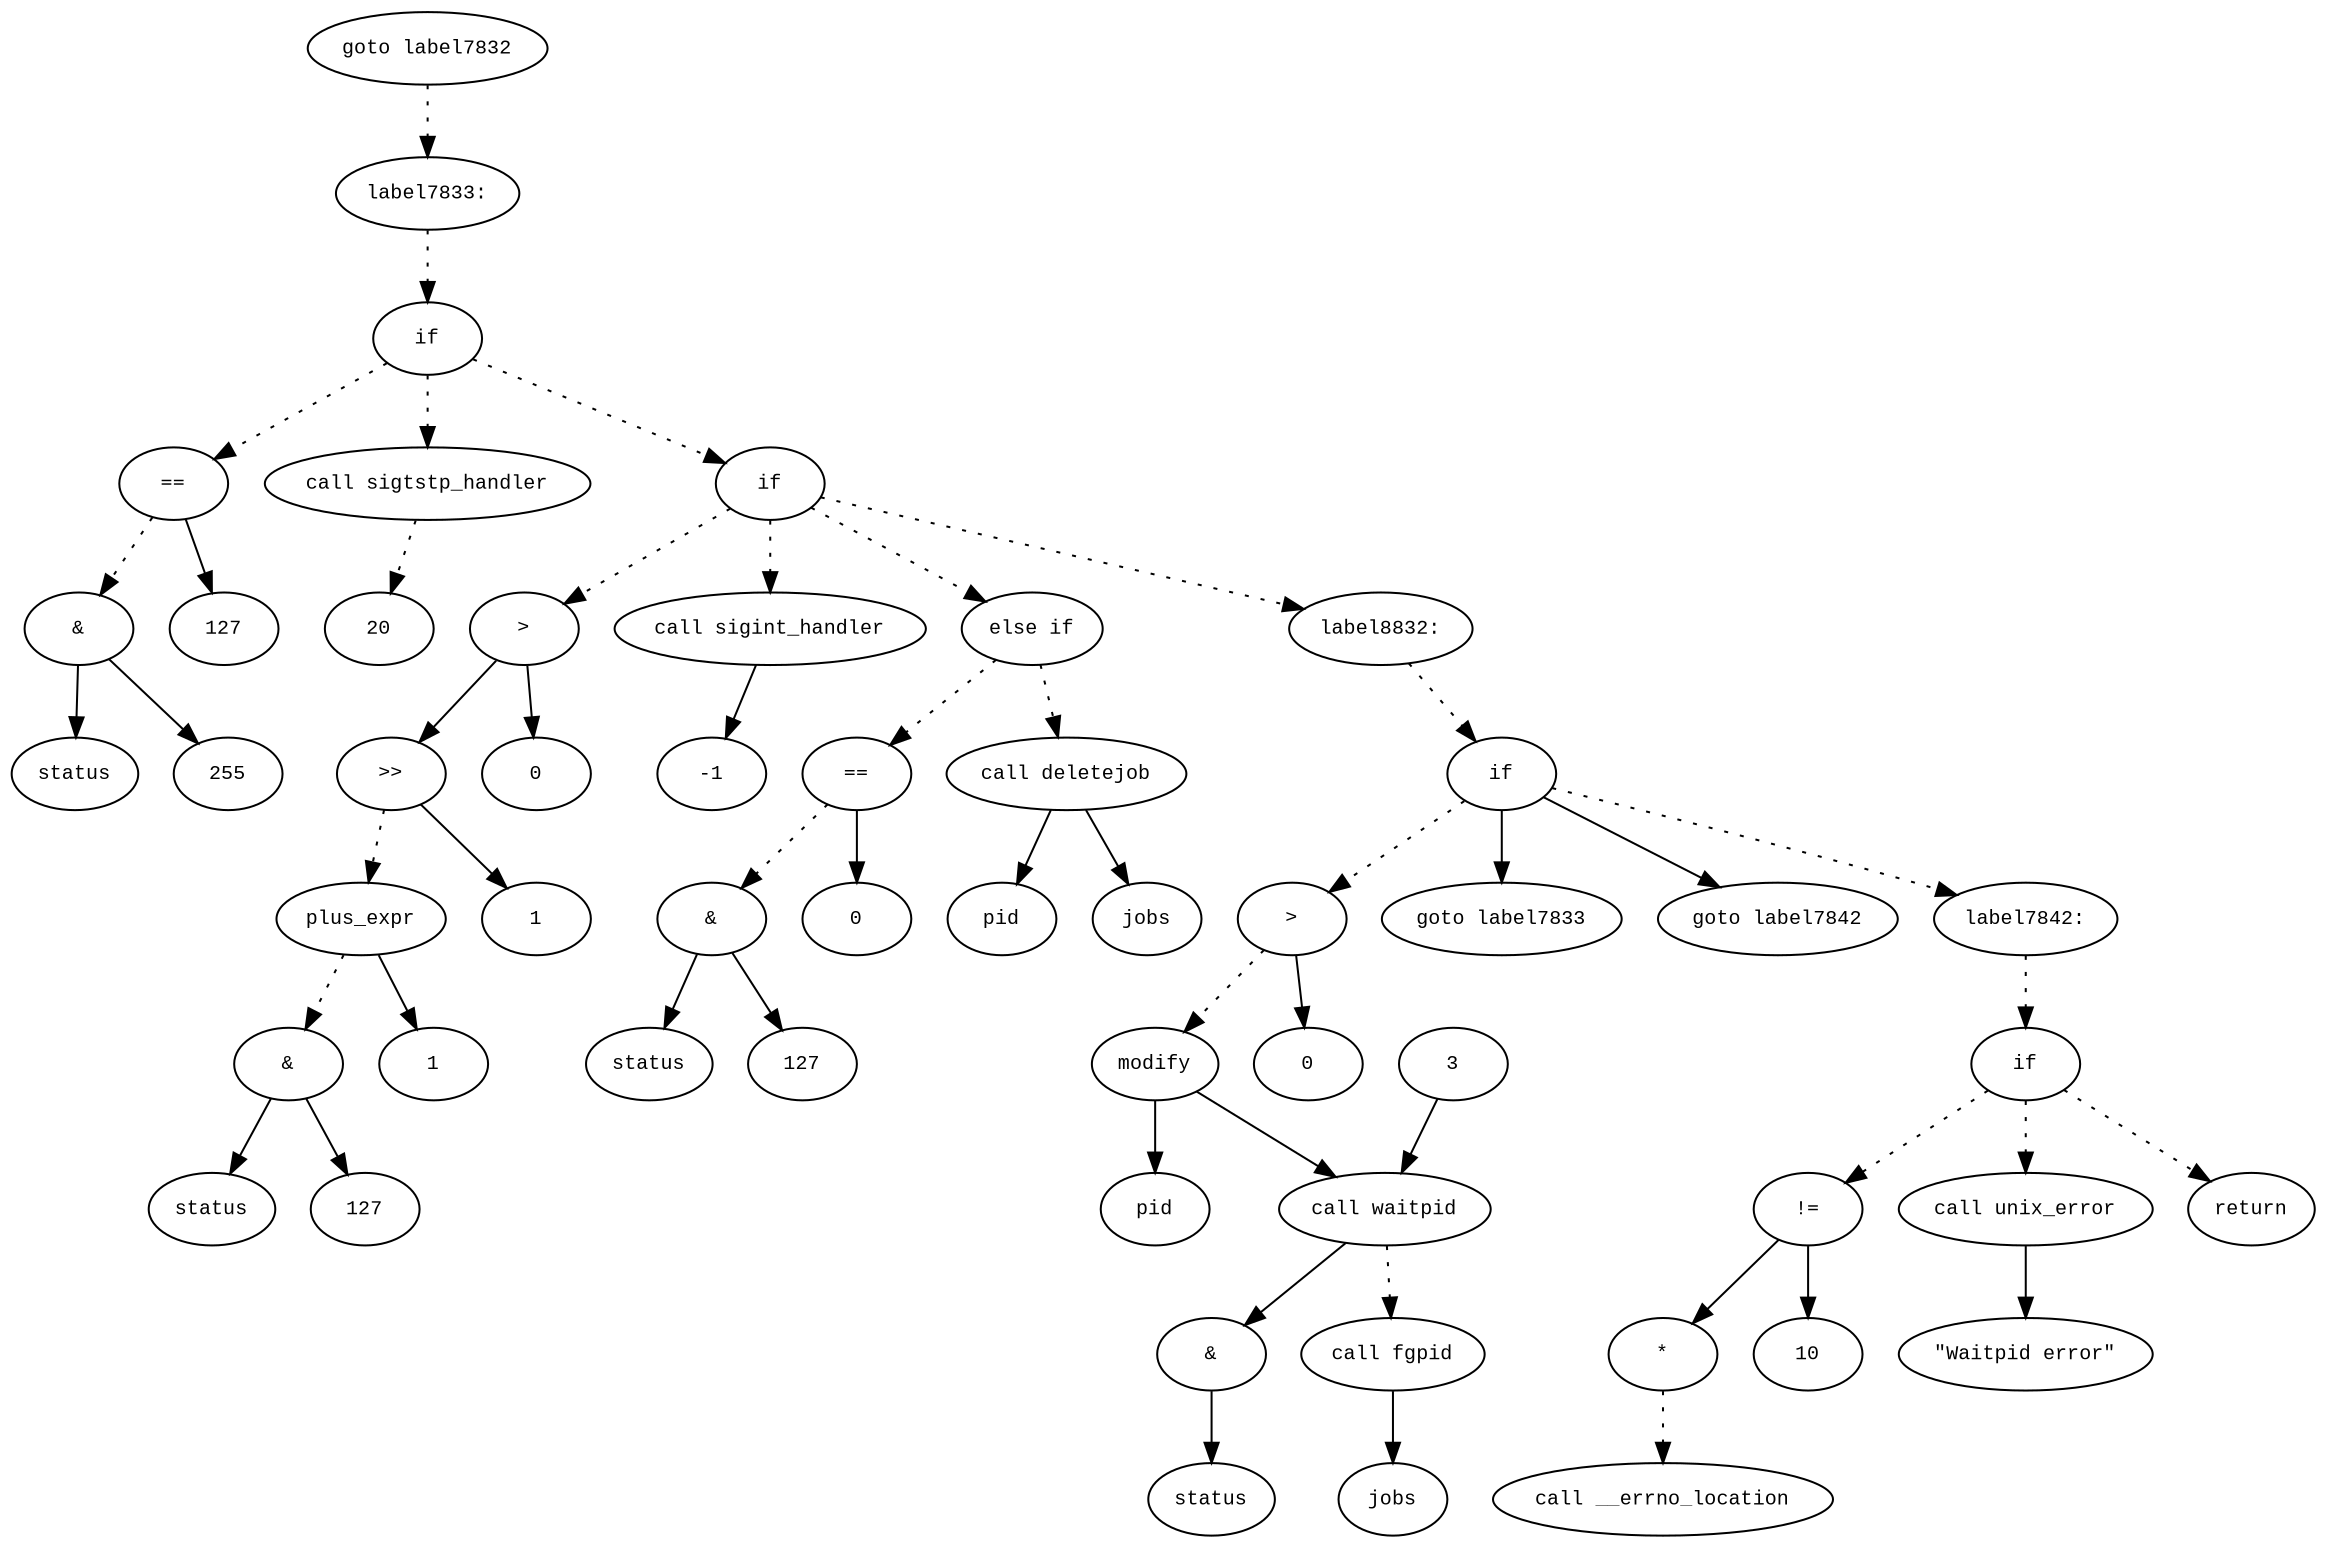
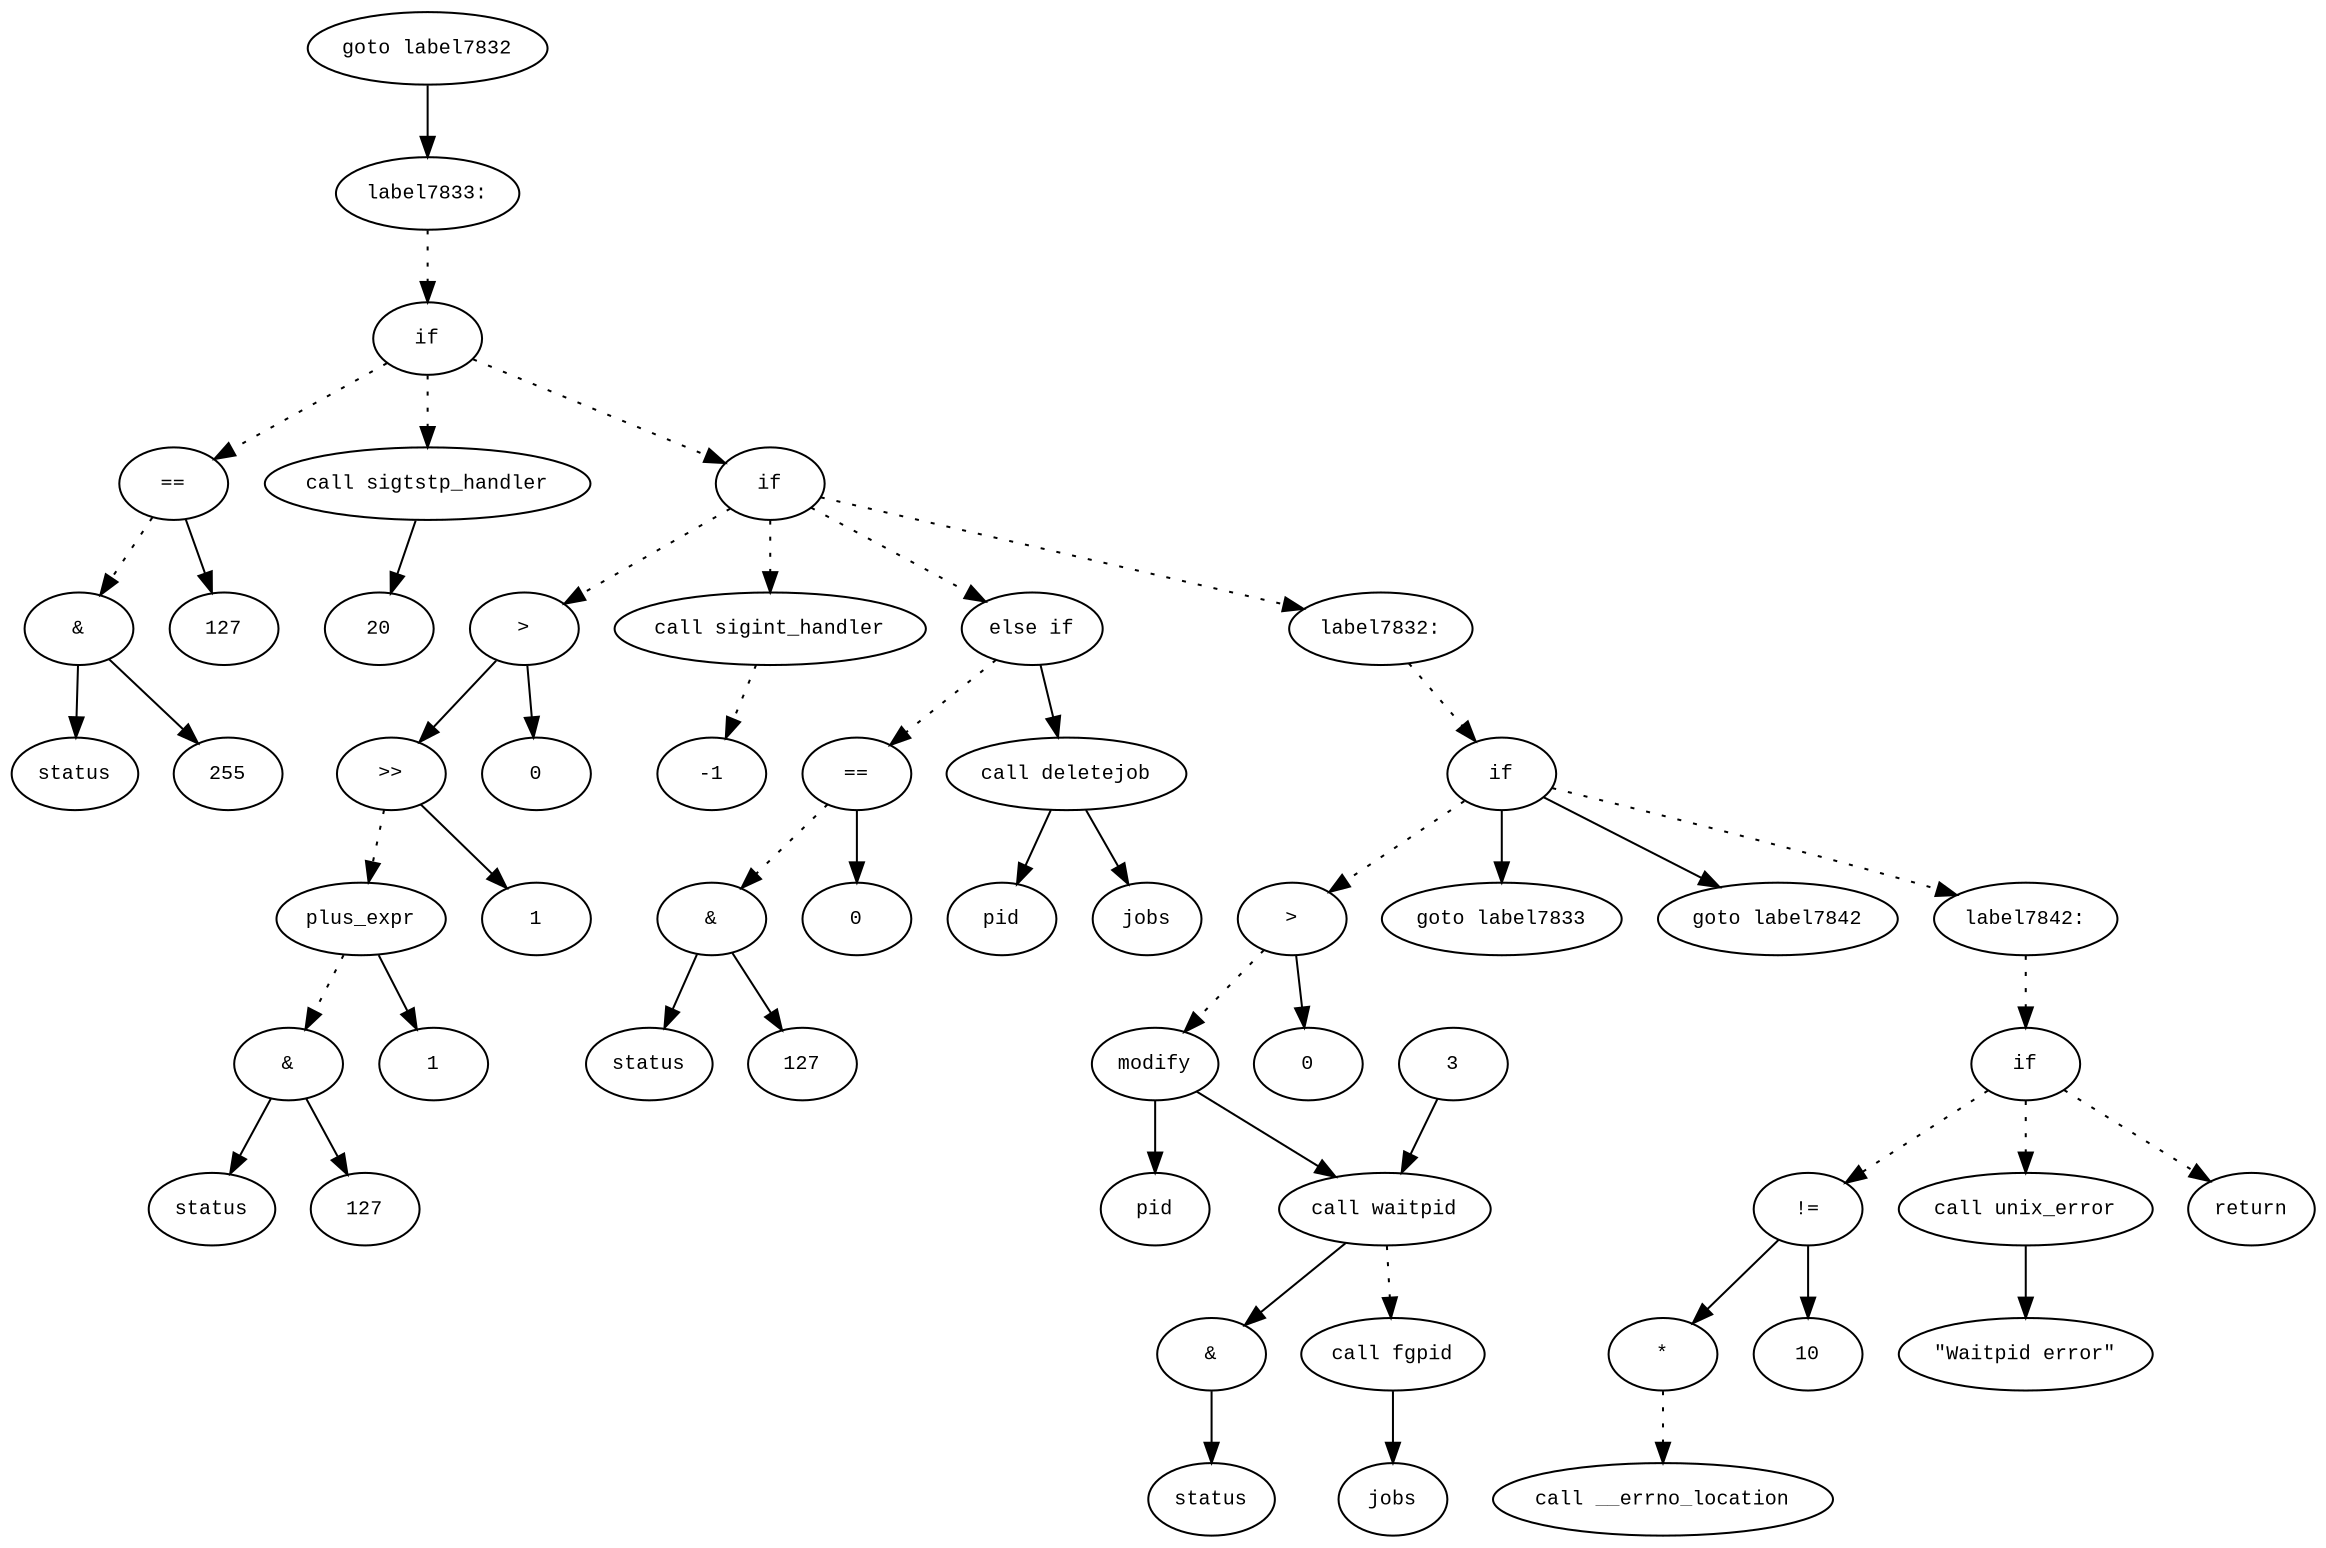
edge "goto label7832" -> "label7833:": style dotted -> solid
edge "call sigtstp_handler" -> "20": style dotted -> solid
node "label8832:": label "label8832:" -> "label7832:"
edge "else if" -> "call deletejob": style dotted -> solid
edge "call sigint_handler" -> "-1": style solid -> dotted
